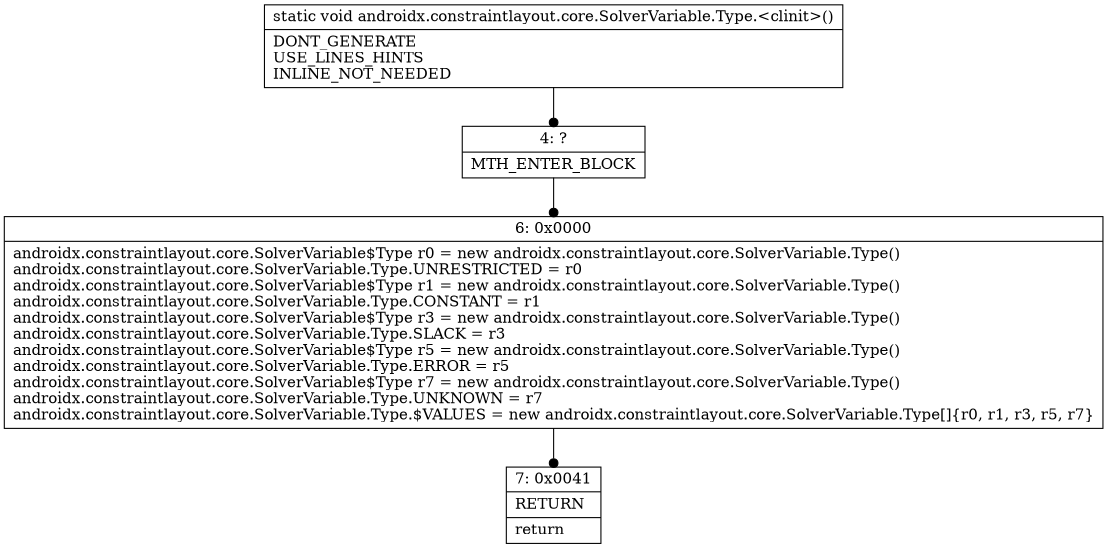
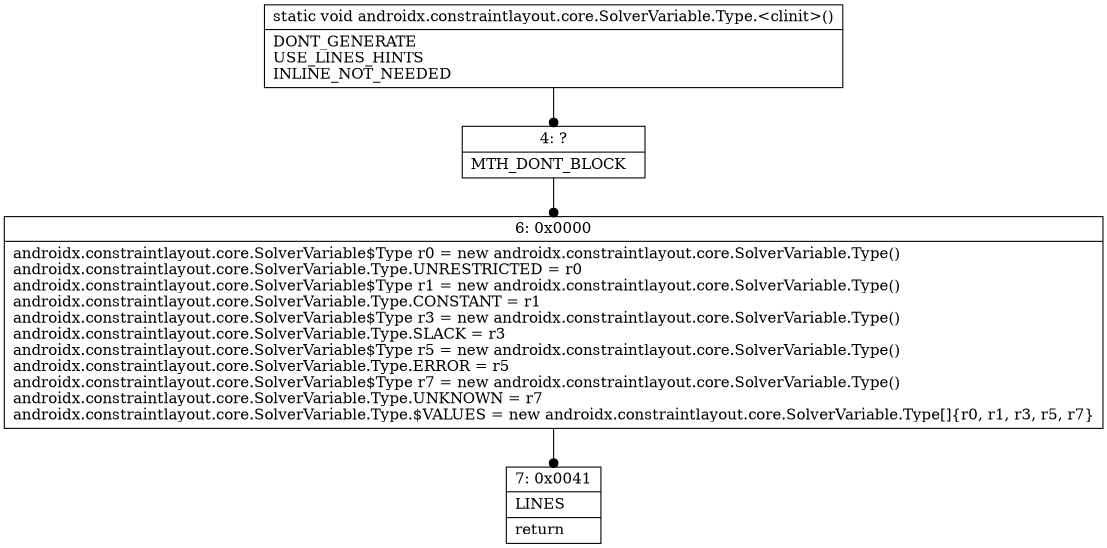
node "4: ?": text "MTH_ENTER_BLOCK" -> "MTH_DONT_BLOCK"
node "7: 0x0041": text "RETURN" -> "LINES"
